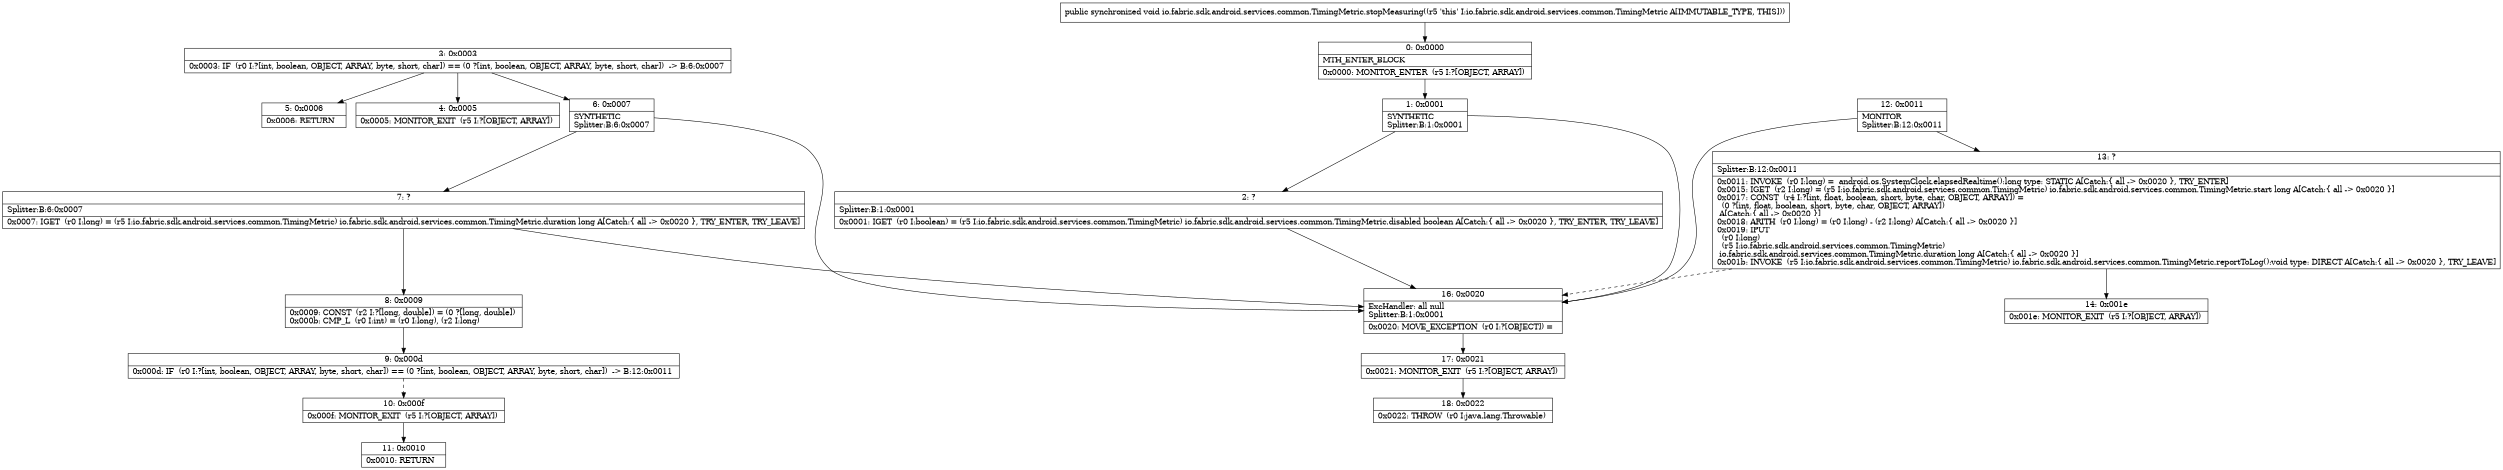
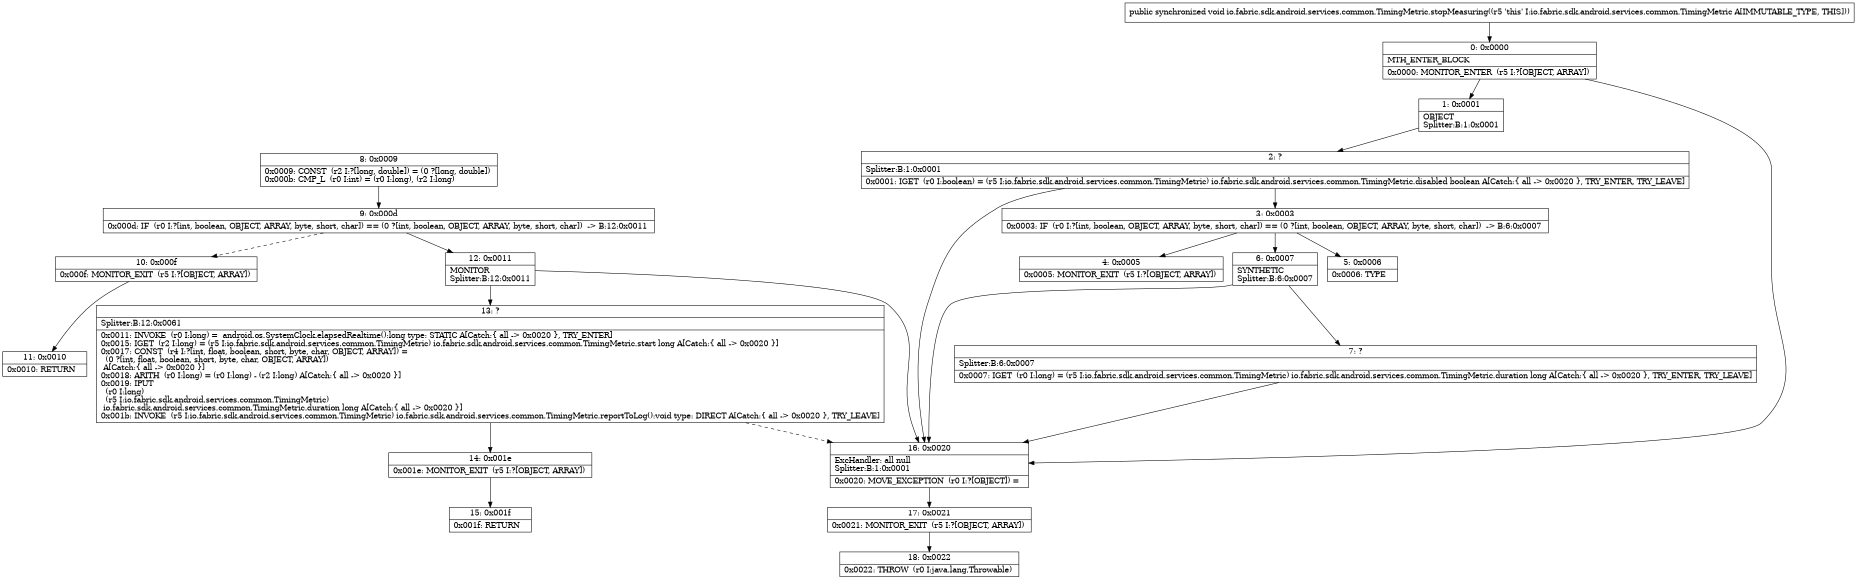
node "1: 0x0001": text "SYNTHETIC" -> "OBJECT"
node "5: 0x0006": text "0x0006: RETURN" -> "0x0006: TYPE"
edge "1: 0x0001" -> "16: 0x0020": now "0: 0x0000" -> "16: 0x0020"
node "13: ?": text "Splitter:B:12:0x0011" -> "Splitter:B:12:0x0061"
edge "2: ?" -> "3: 0x0003": added
edge "9: 0x000d" -> "12: 0x0011": added
edge "7: ?" -> "8: 0x0009": removed
node "15: 0x001f": added
